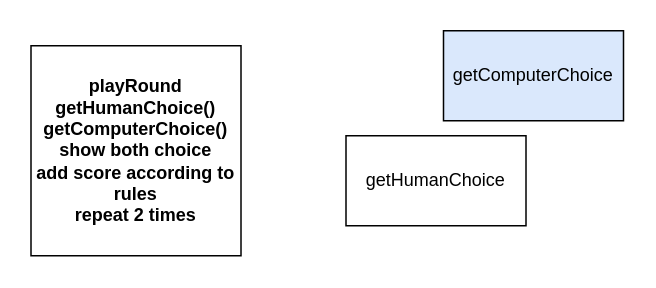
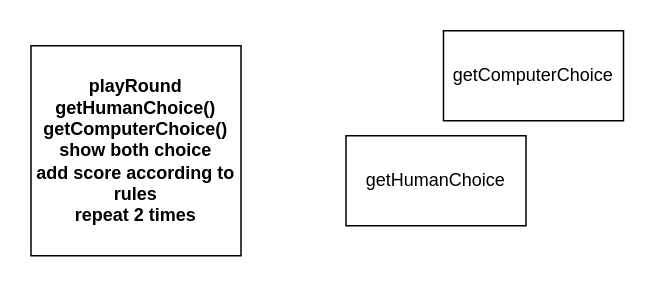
node "getComputerChoice": fillcolor #dae8fc -> #ffffff
